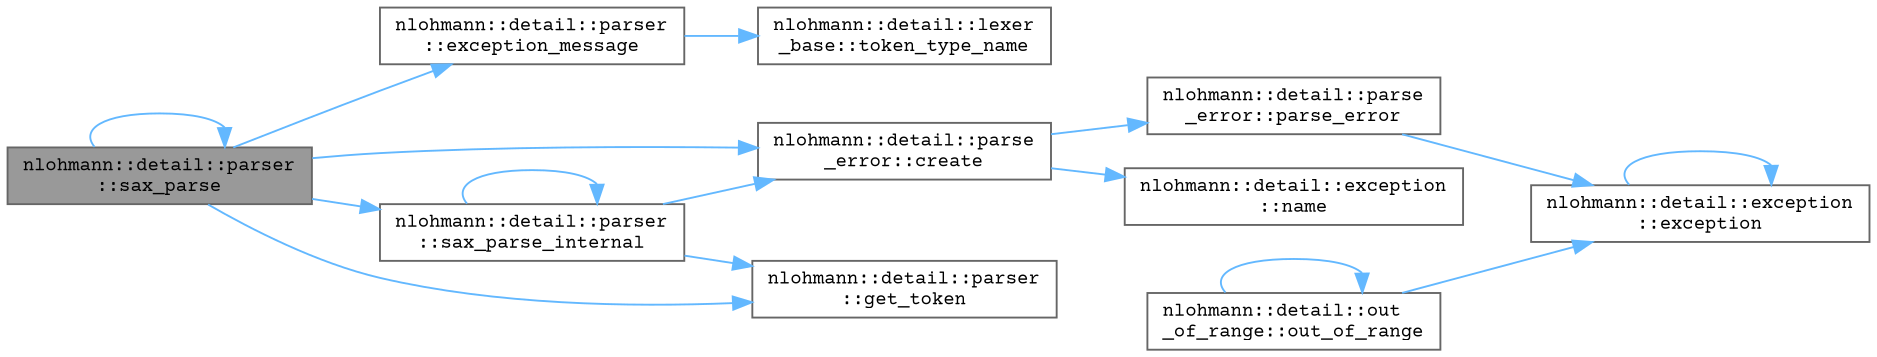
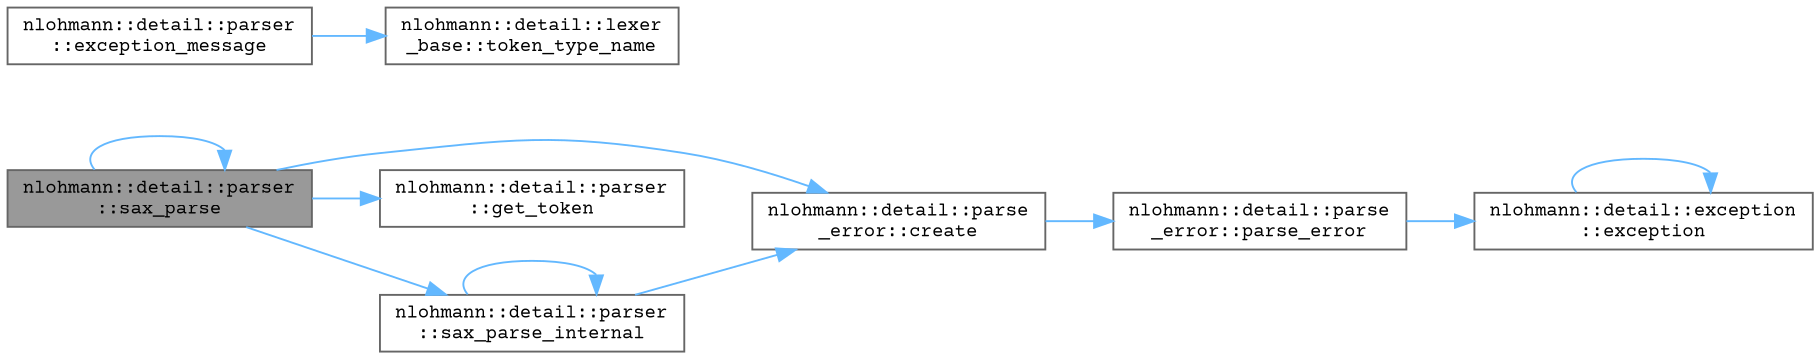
edge "nlohmann::detail::parser ::sax_parse" -> "nlohmann::detail::parser ::exception_message": removed
node "nlohmann::detail::exception ::name": removed
edge "nlohmann::detail::parser ::sax_parse_internal" -> "nlohmann::detail::parser ::get_token": removed
node "nlohmann::detail::out _of_range::out_of_range": removed
